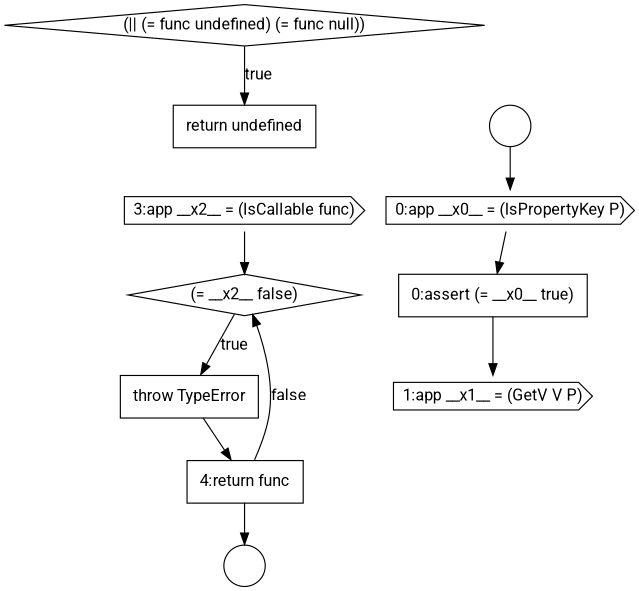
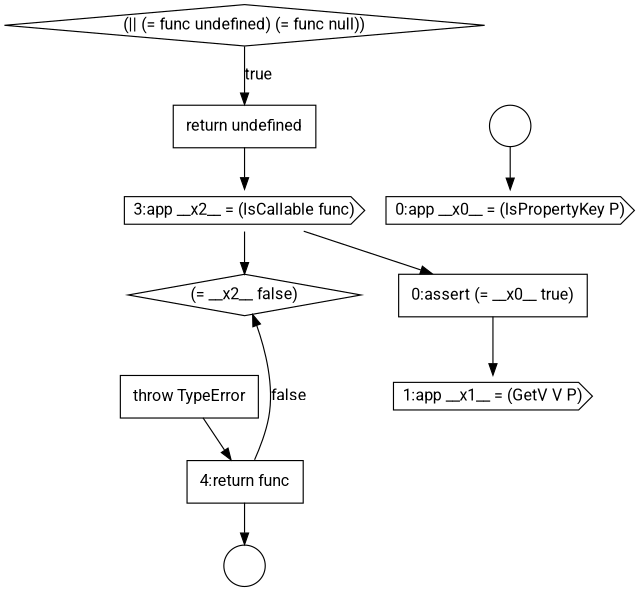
edge "return undefined" -> "3:app __x2__ = (IsCallable func)": added
edge "0:app __x0__ = (IsPropertyKey P)" -> "0:assert (= __x0__ true)": now "3:app __x2__ = (IsCallable func)" -> "0:assert (= __x0__ true)"
edge "(= __x2__ false)" -> "throw TypeError": removed, label "true"
